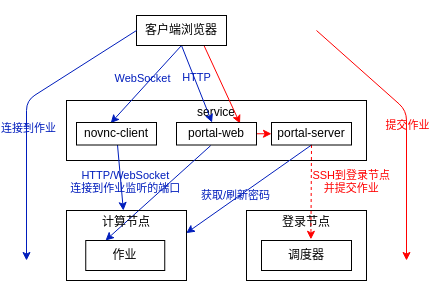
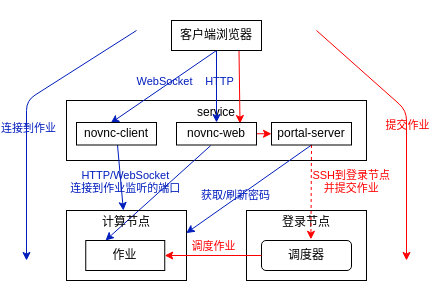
node "客户端浏览器": moved (182, 31) -> (217, 36)
node "portal-web": label "portal-web" -> "novnc-web"
edge "调度器" -> "作业": added, label "调度作业"
node "调度器": shape rectangle -> rounded rectangle
